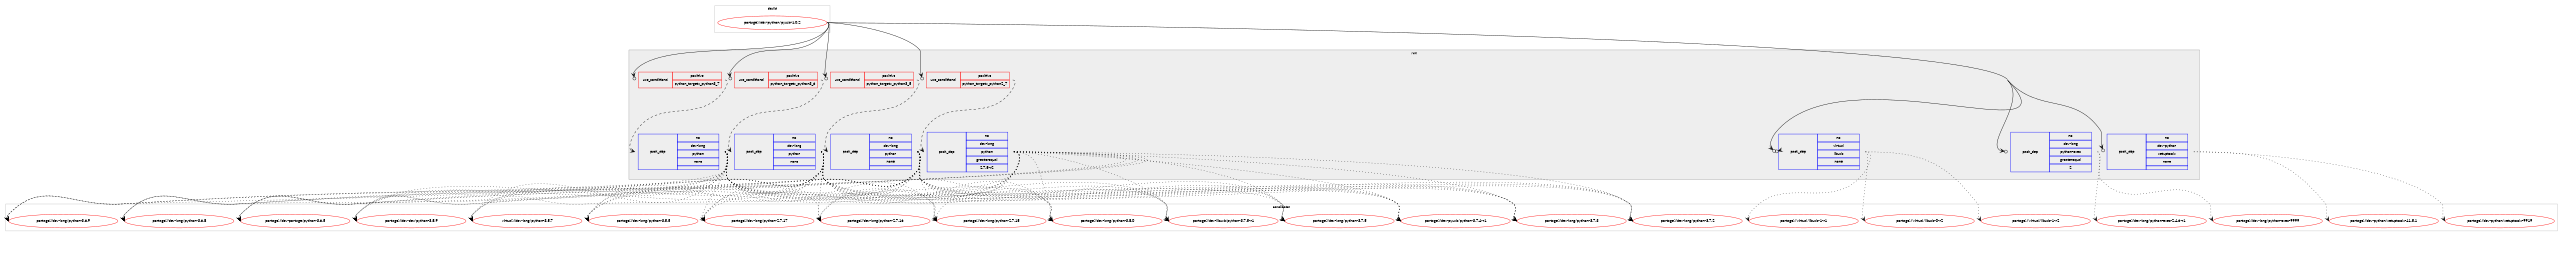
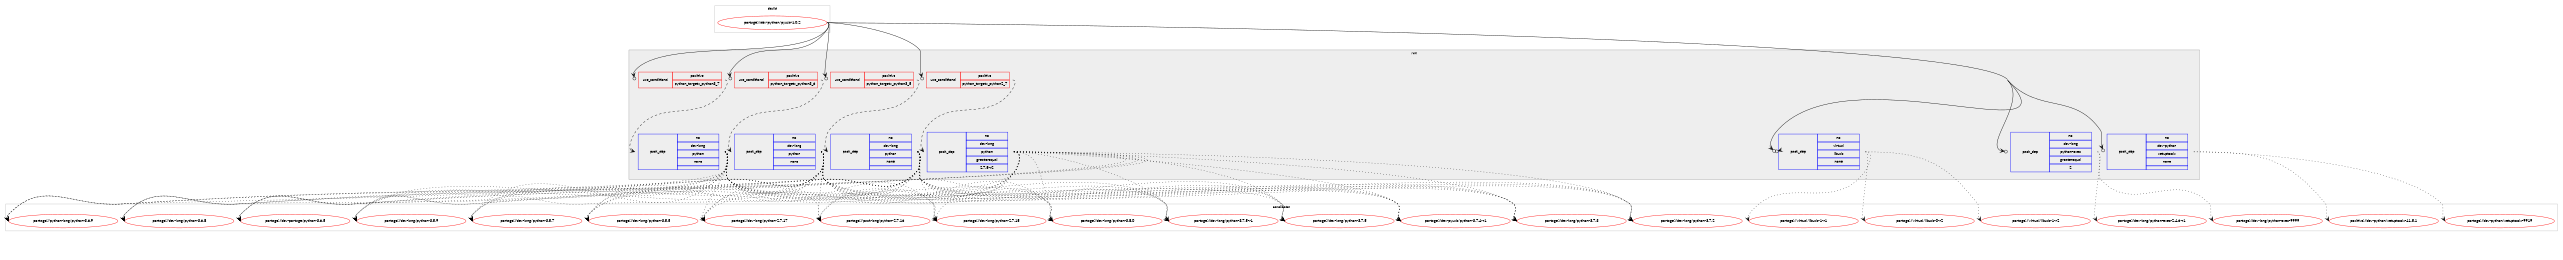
node "portage://dev-lang/python-3.6.9": label "portage://dev-lang/python-3.6.9" -> "portage://python-lang/python-3.6.9"
node "portage://dev-dev/python-3.5.9": label "portage://dev-dev/python-3.5.9" -> "portage://dev-lang/python-3.5.9"
node "virtual://dev-lang/python-3.5.7": label "virtual://dev-lang/python-3.5.7" -> "portage://dev-lang/python-3.5.7"
node "portage://dev-lang/python-2.7.16": label "portage://dev-lang/python-2.7.16" -> "portage://pack-lang/python-2.7.16"
node "portage://dev-libusb/python-3.7.5-r1": label "portage://dev-libusb/python-3.7.5-r1" -> "portage://dev-lang/python-3.7.5-r1"
node "portage://dev-python/setuptools-41.5.1": label "portage://dev-python/setuptools-41.5.1" -> "positive://dev-python/setuptools-41.5.1"
